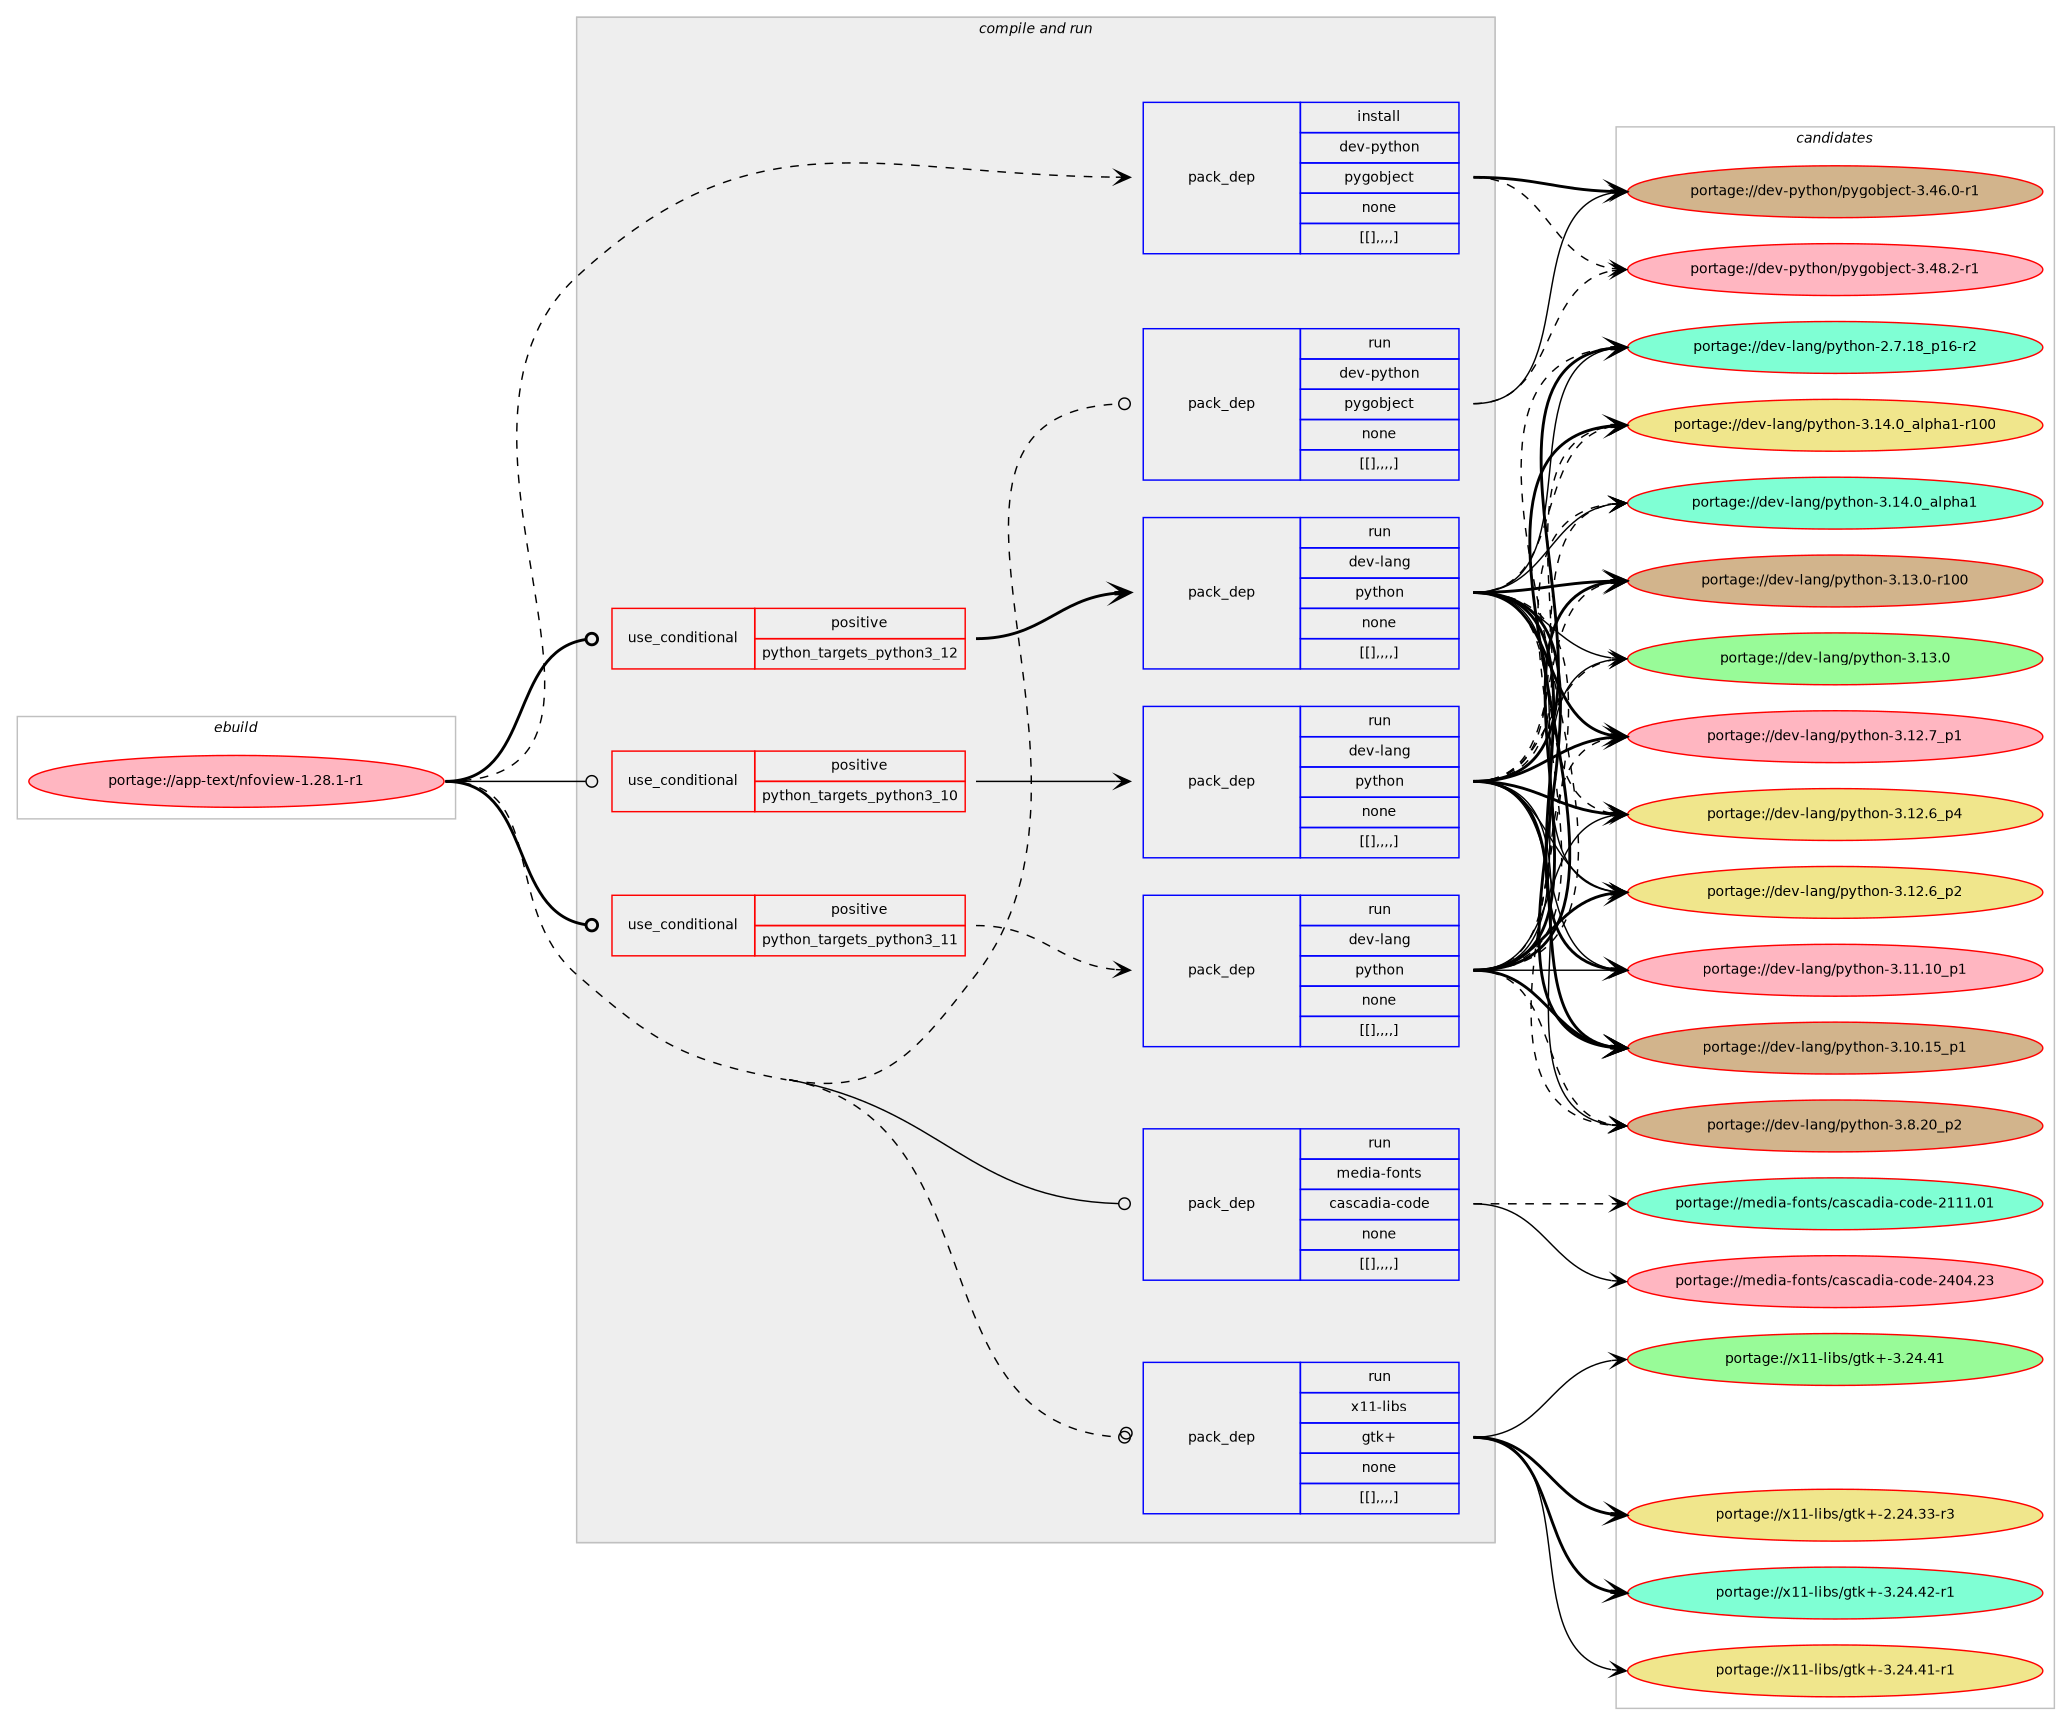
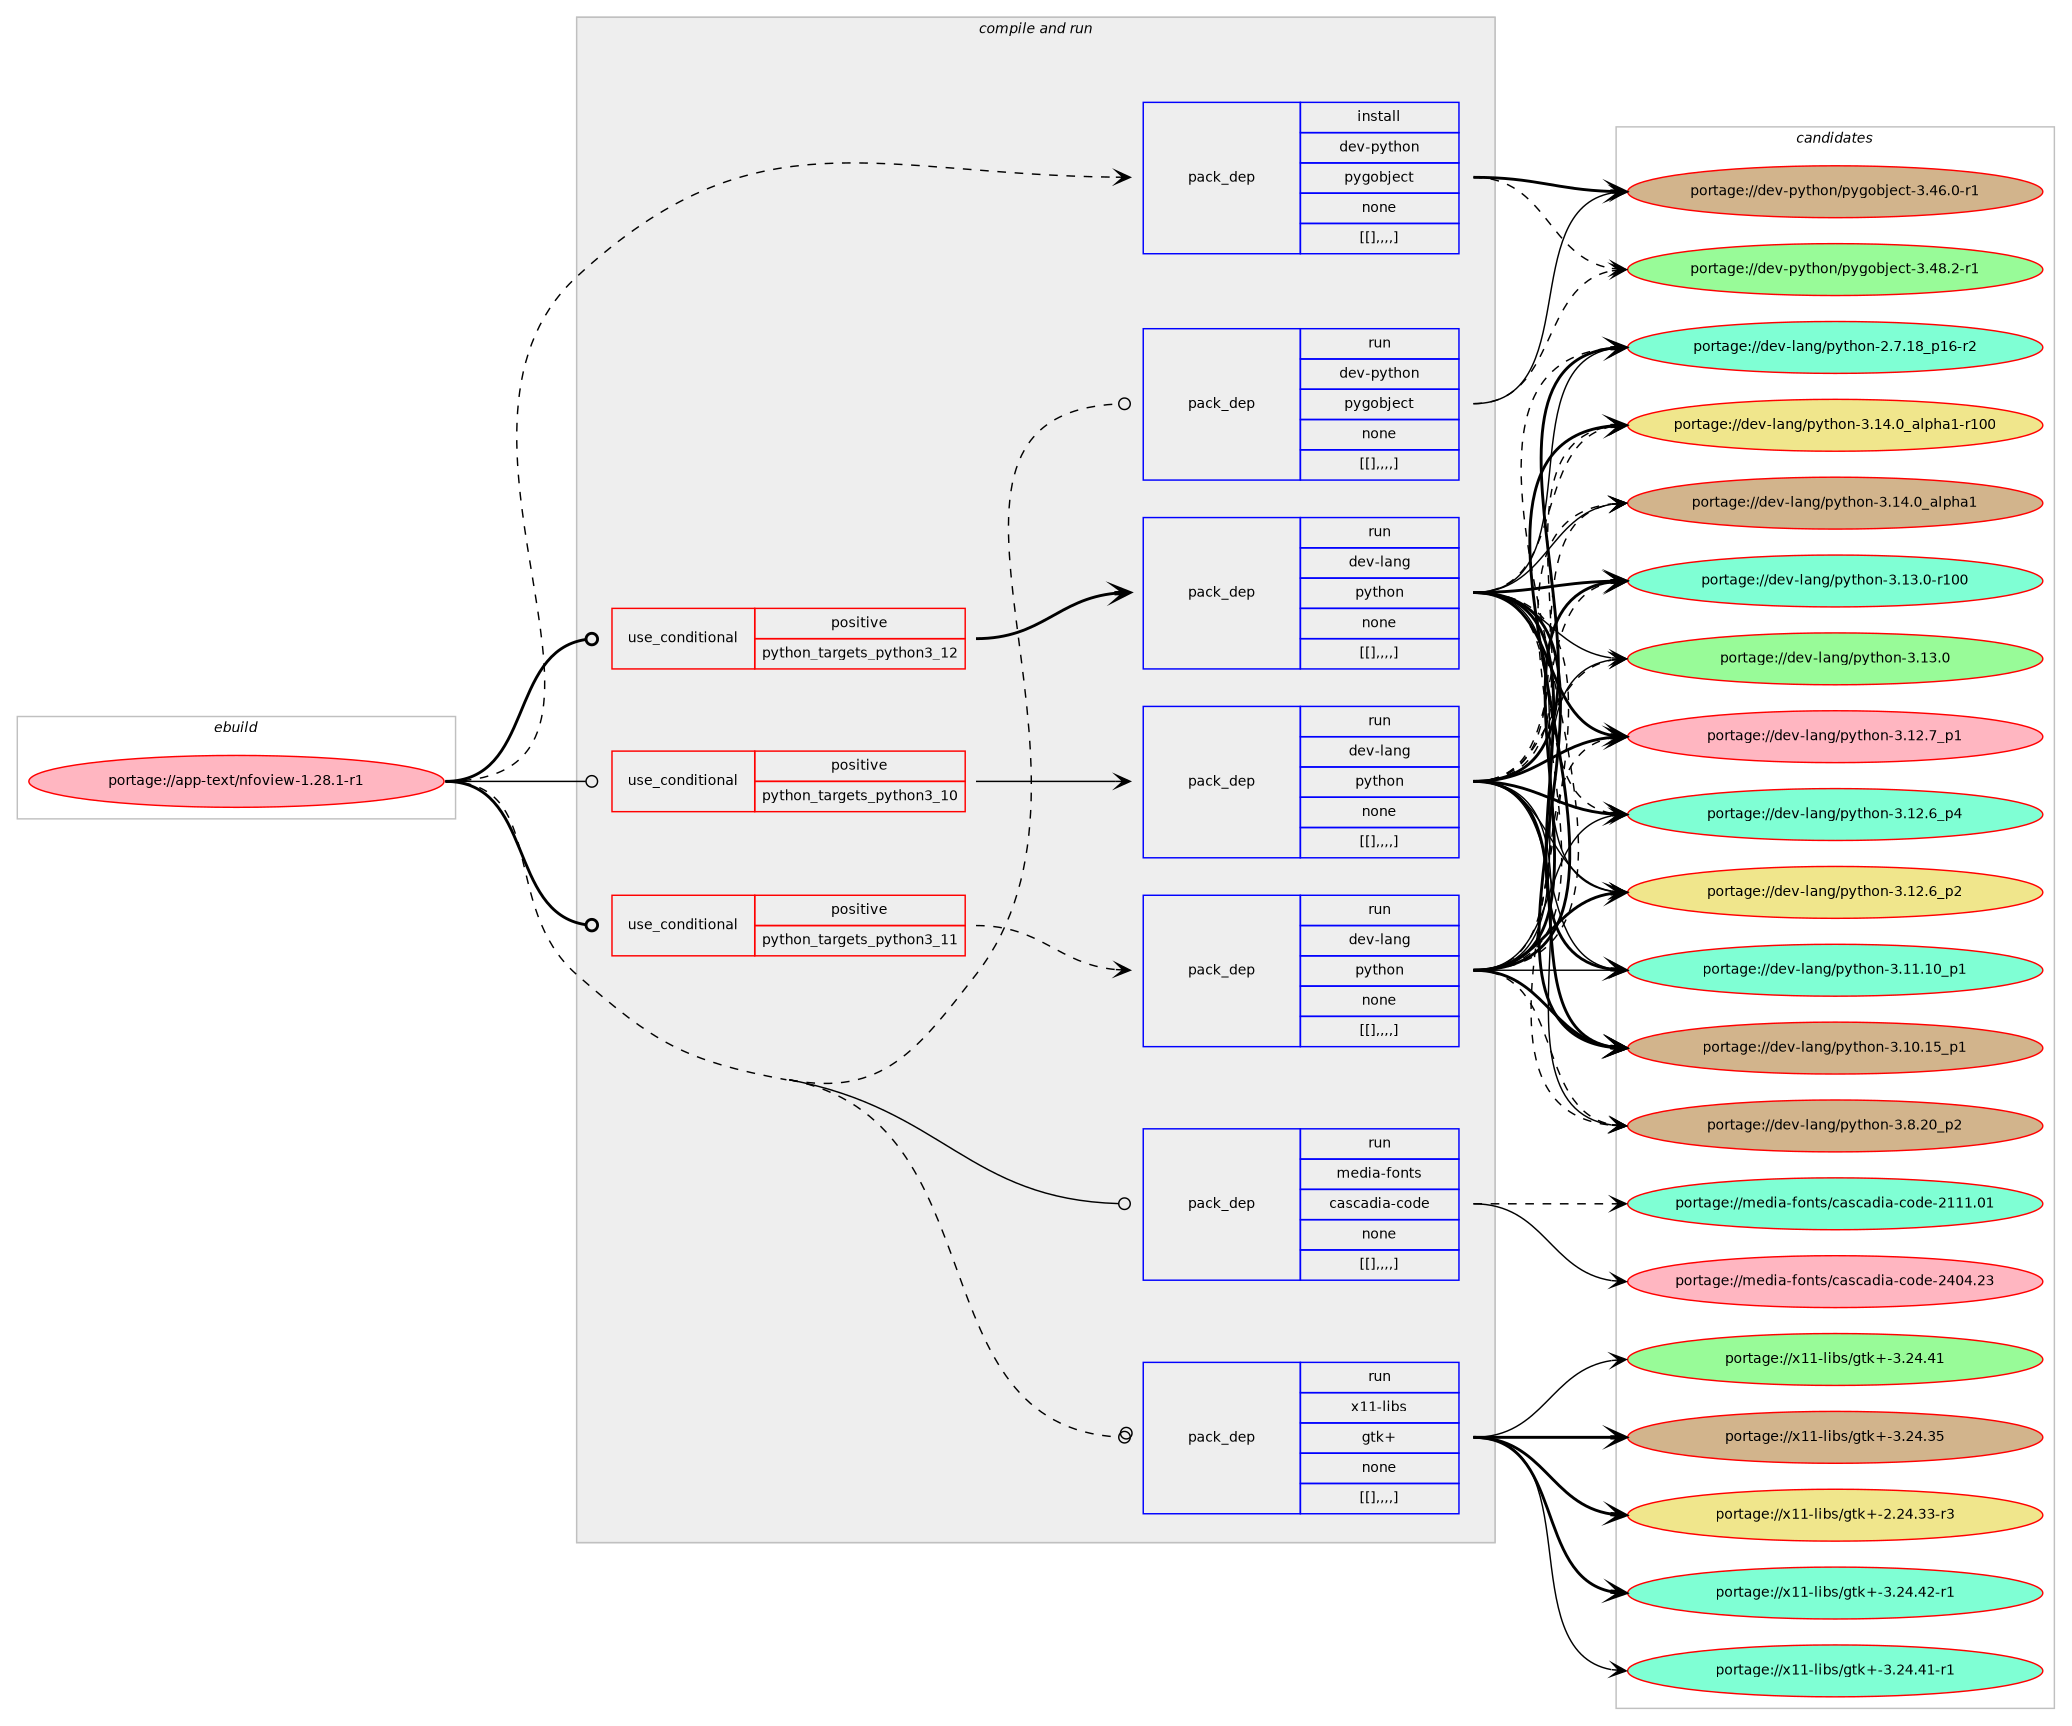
node "portage://dev-python/pygobject-3.48.2-r1": fillcolor lightpink -> palegreen
node "portage://dev-lang/python-3.14.0_alpha1": fillcolor aquamarine -> tan
node "portage://dev-lang/python-3.13.0-r100": fillcolor tan -> aquamarine
node "portage://dev-lang/python-3.12.6_p4": fillcolor khaki -> aquamarine
node "portage://dev-lang/python-3.11.10_p1": fillcolor lightpink -> aquamarine
node "portage://x11-libs/gtk+-3.24.35": added
node "portage://x11-libs/gtk+-3.24.41-r1": fillcolor khaki -> aquamarine
